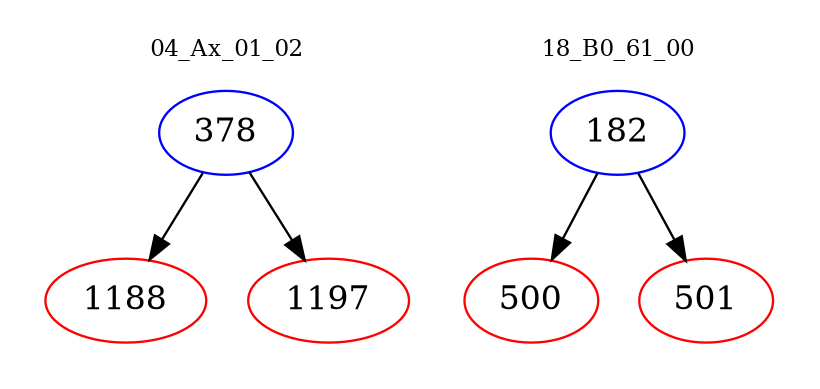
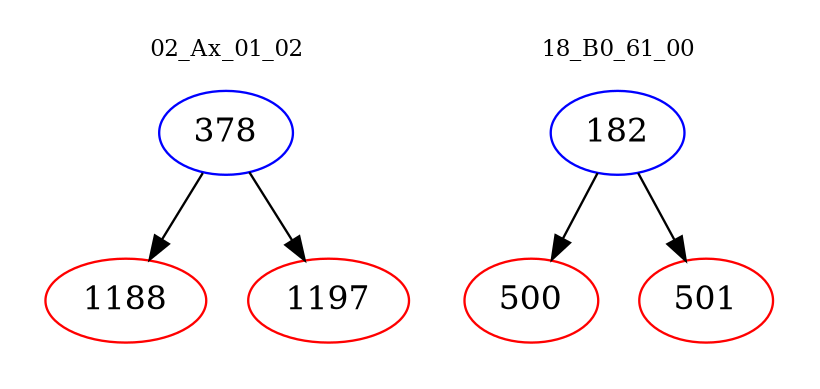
cluster "04_Ax_01_02": label "04_Ax_01_02" -> "02_Ax_01_02"
